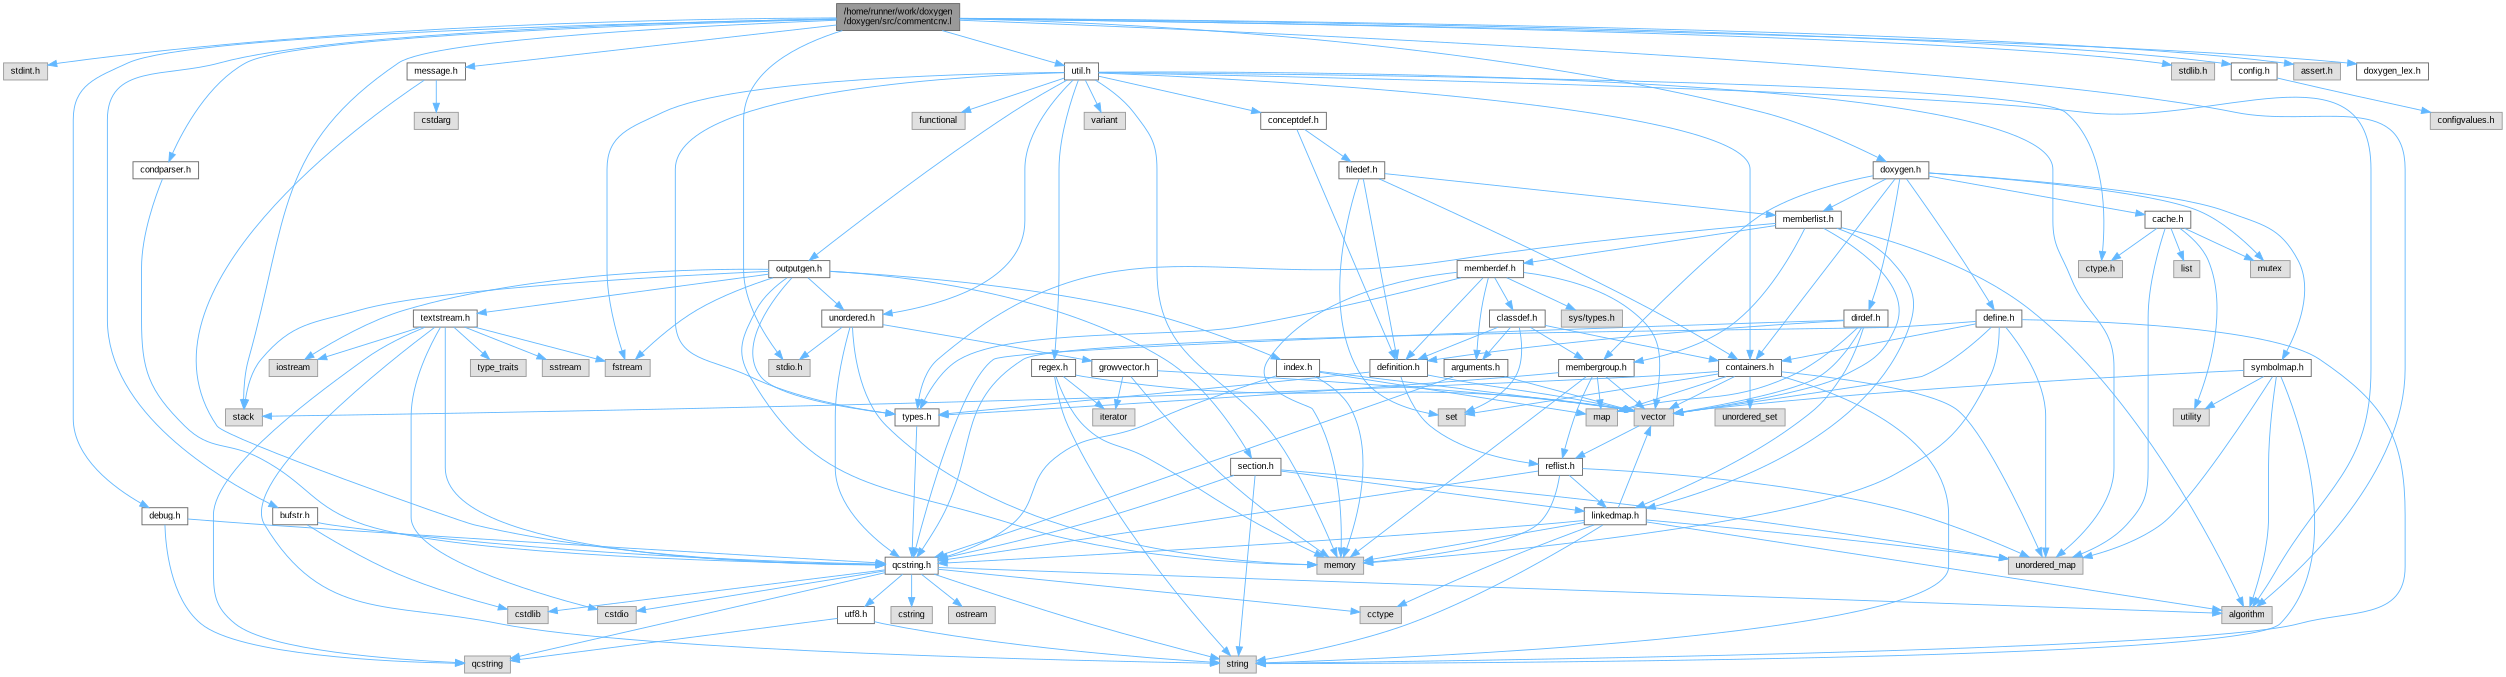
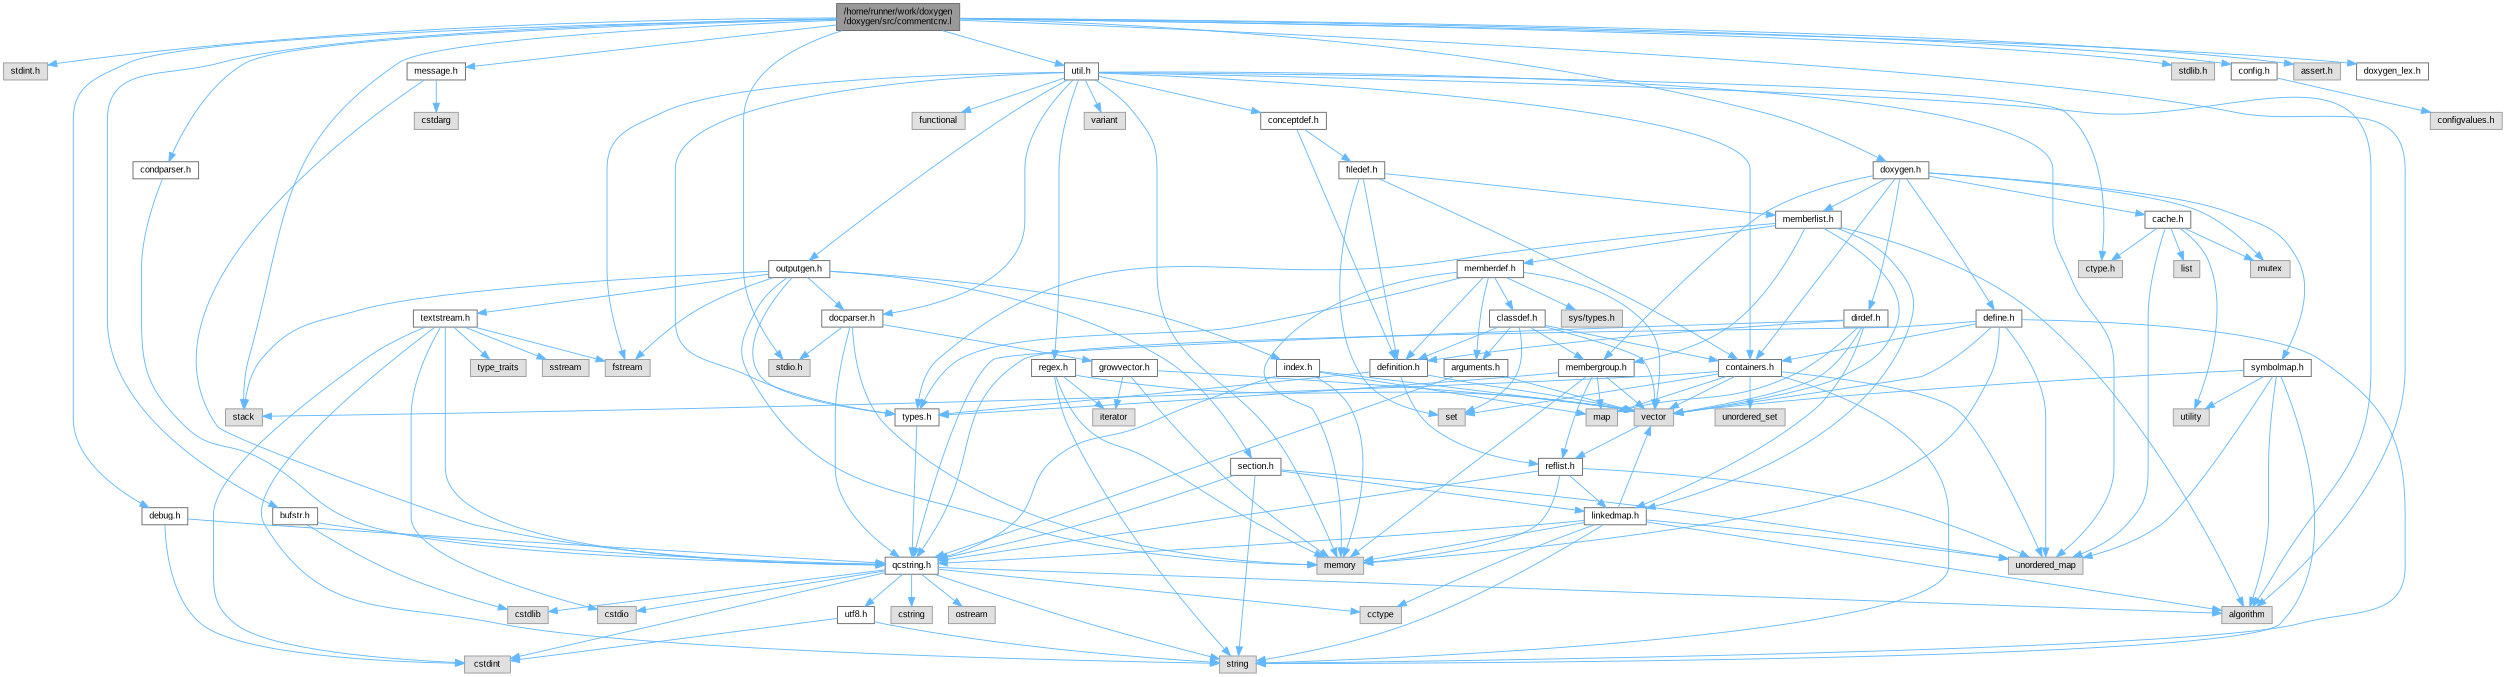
node "unordered.h": label "unordered.h" -> "docparser.h"
edge "classdef.h" -> "vector": added
node "iostream": removed
node "qcstring": label "qcstring" -> "cstdint"
